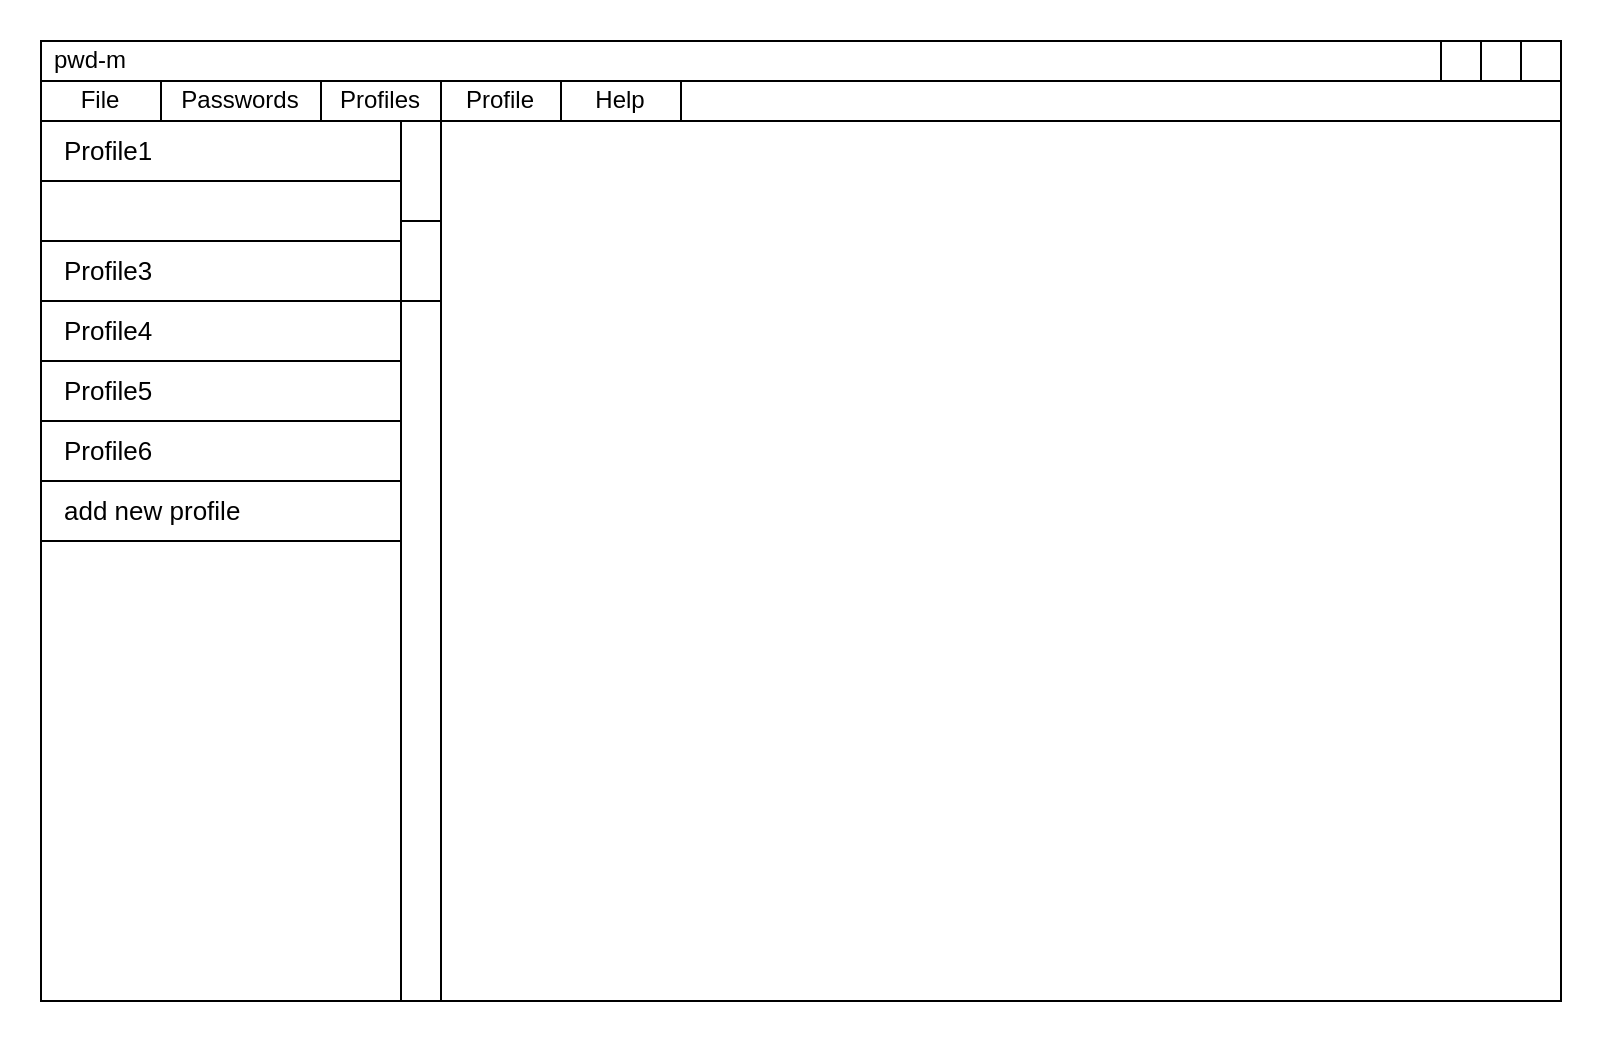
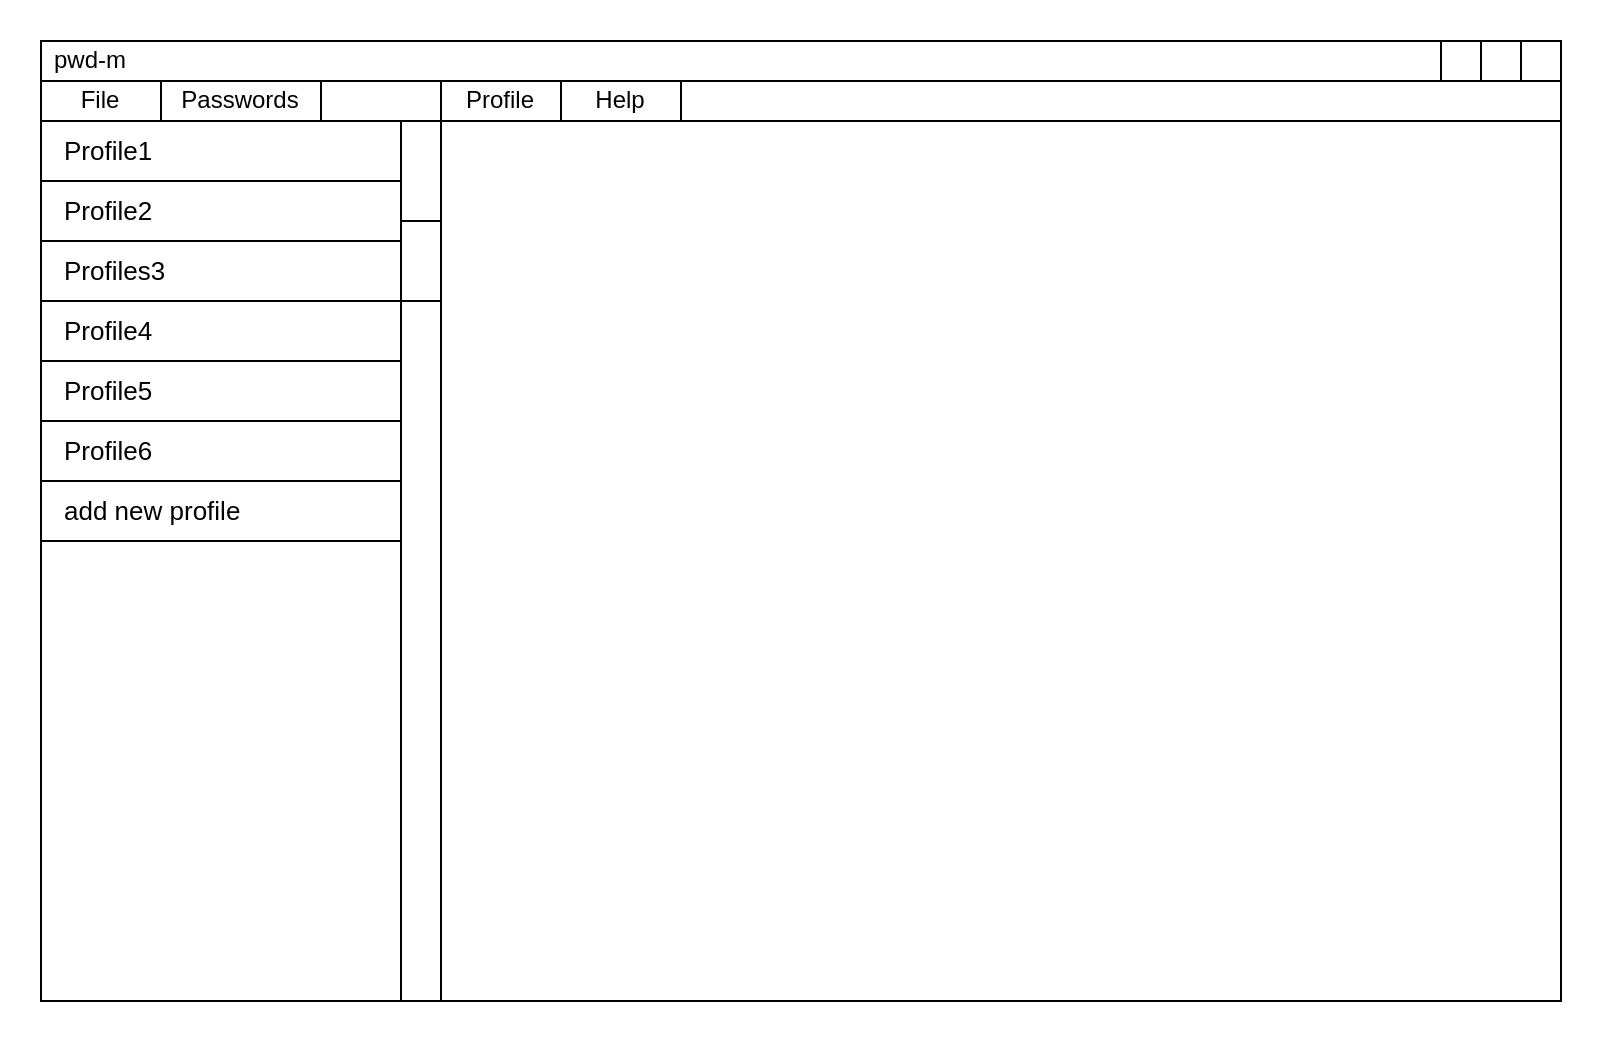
node "Profiles": removed
node "Profile2": added
node "Profile3": label "Profile3" -> "Profiles3"
